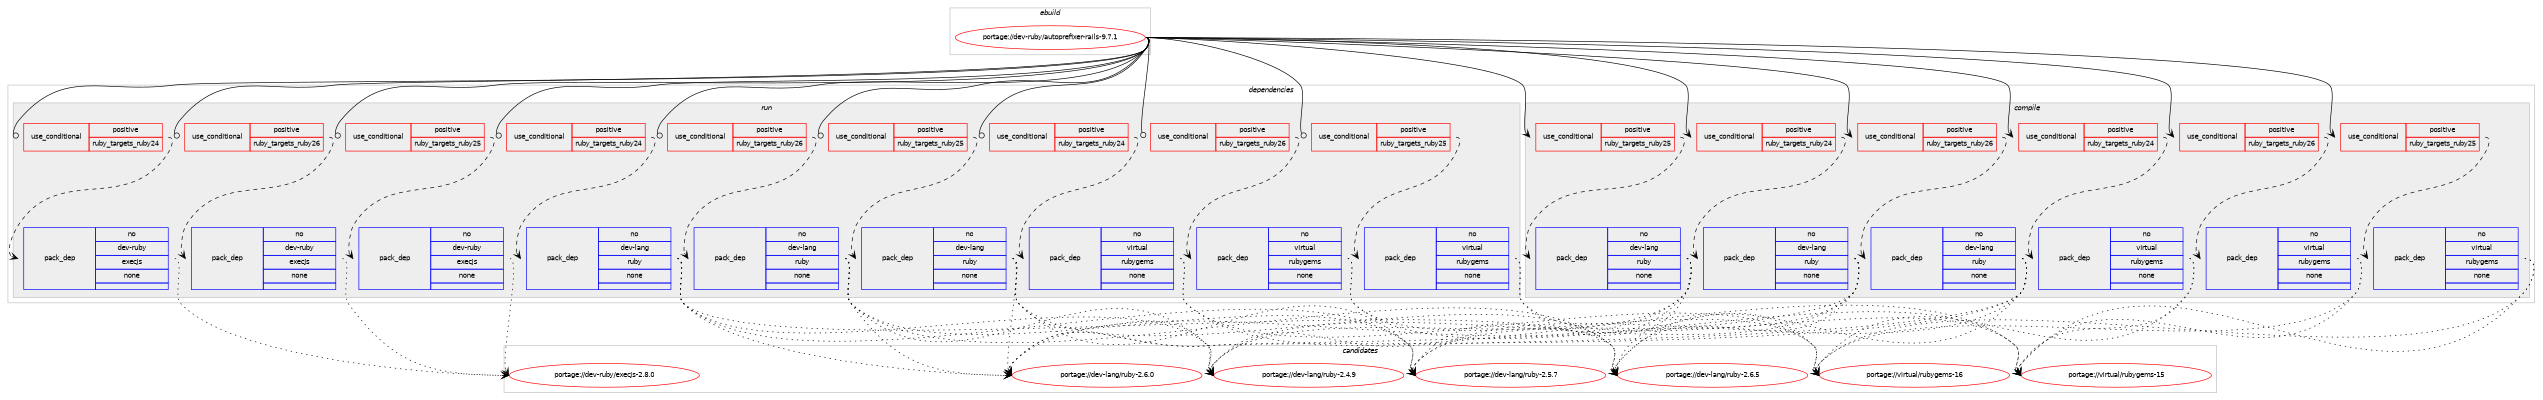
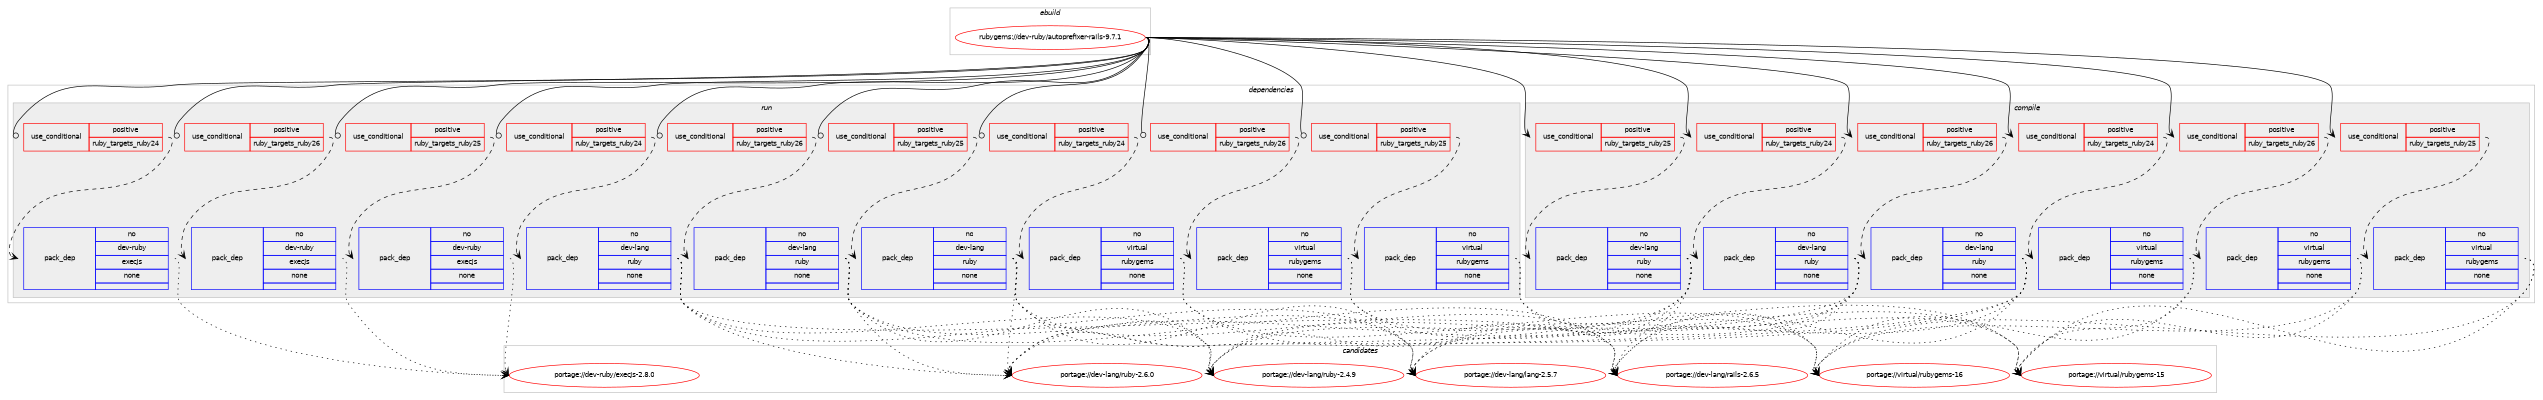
node "portage://dev-ruby/autoprefixer-rails-9.7.1": label "portage://dev-ruby/autoprefixer-rails-9.7.1" -> "rubygems://dev-ruby/autoprefixer-rails-9.7.1"
node "portage://dev-lang/ruby-2.5.7": label "portage://dev-lang/ruby-2.5.7" -> "portage://dev-lang/lang-2.5.7"
node "portage://dev-lang/ruby-2.6.5": label "portage://dev-lang/ruby-2.6.5" -> "portage://dev-lang/rails-2.6.5"
